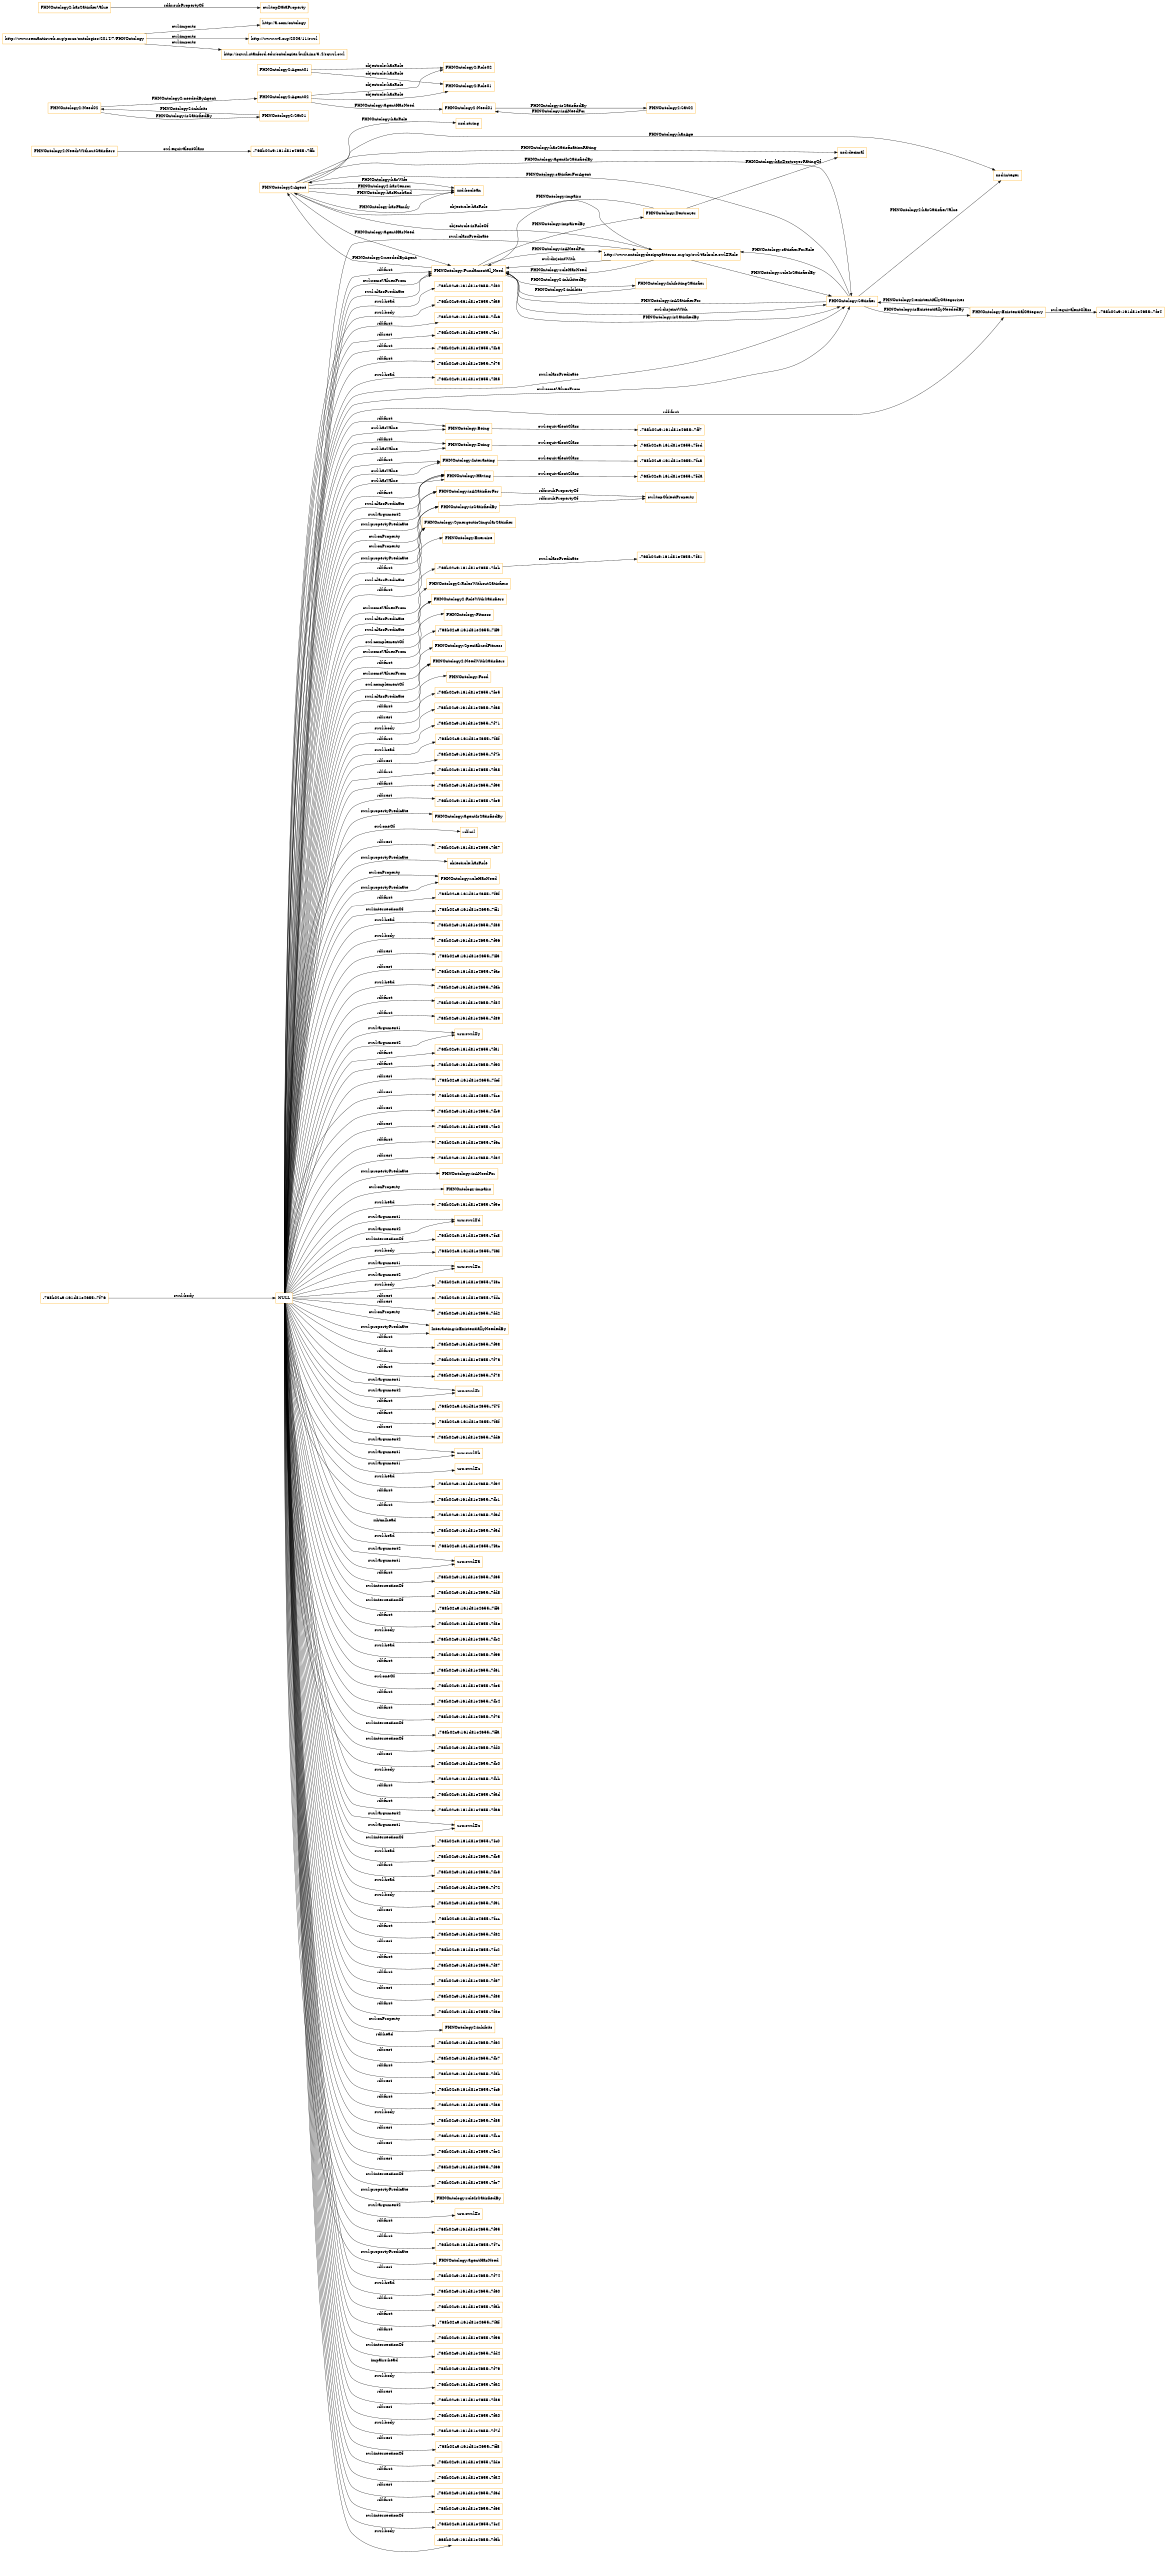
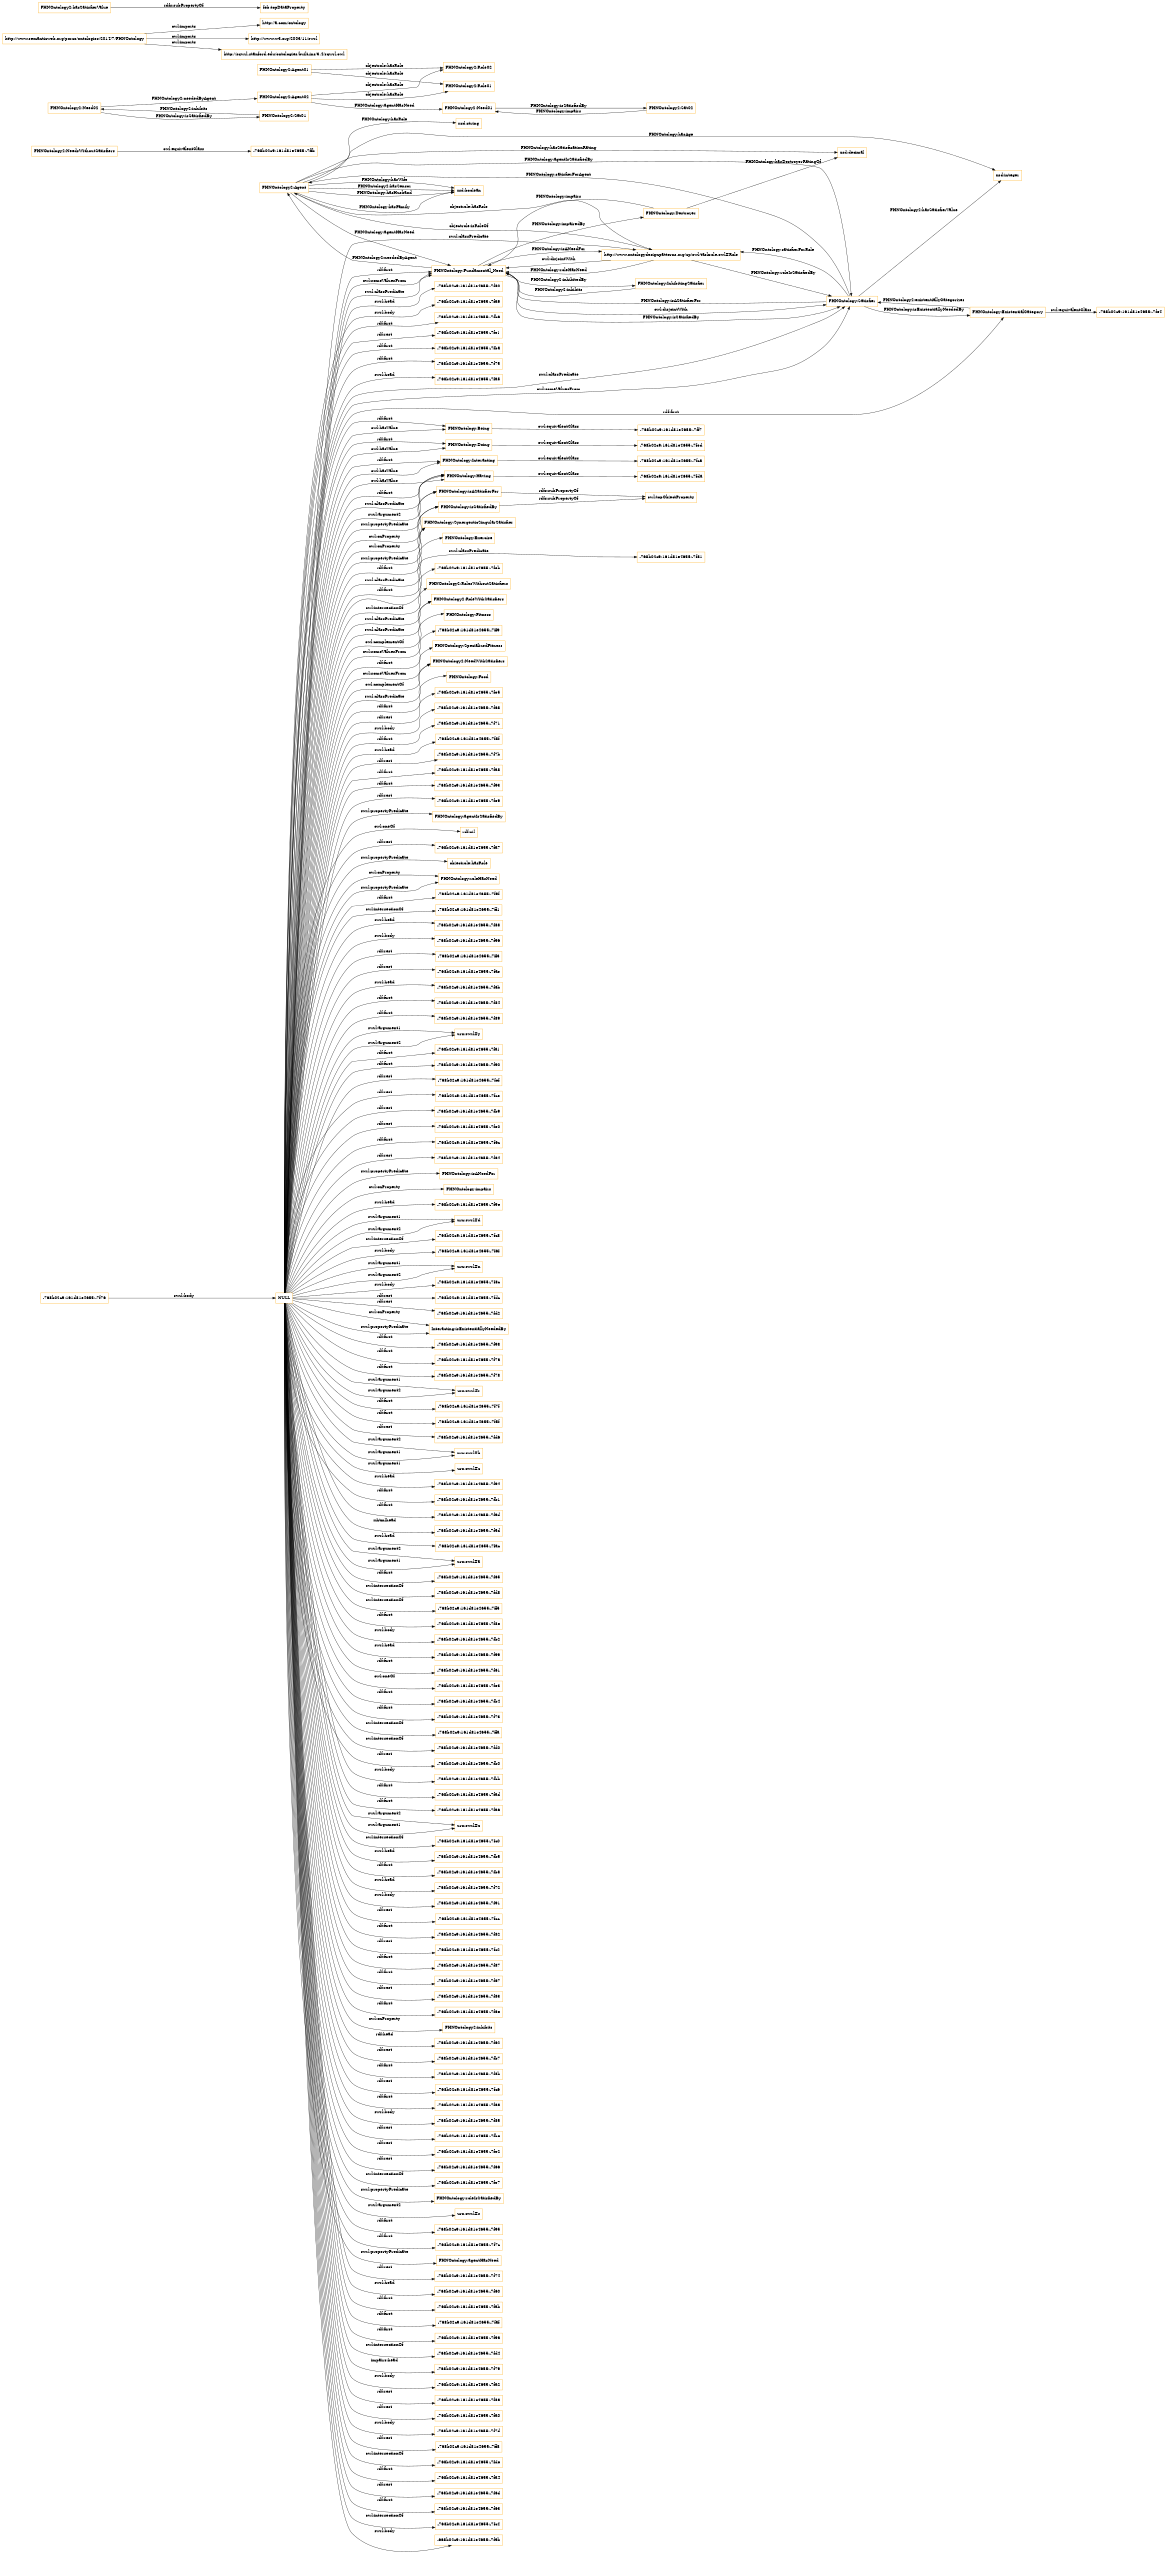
node "owl:topDataProperty": label "owl:topDataProperty" -> "feb:topDataProperty"
edge "FHNOntology2:Sat02" -> "FHNOntology2:Need01": label "FHNOntology:isANeedFor" -> "FHNOntology:impairs"
node "-768b02c9:361d81e4655:-7fa9": label "-768b02c9:361d81e4655:-7fa9" -> "-768b02c9:161d81e4655:-7fa9"
edge "-768b02c9:161d81e4655:-7feb" -> "-768b02c9:161d81e4655:-7f81": now "NULL" -> "-768b02c9:161d81e4655:-7f81"
edge "NULL" -> "-768b02c9:161d81e4655:-7feb": label "owl:someValuesFrom" -> "owl:intersectionOf"
